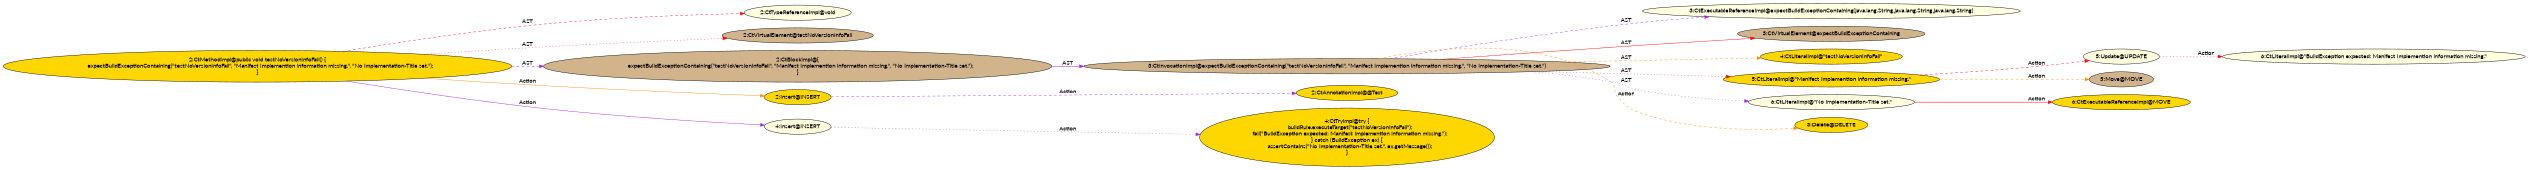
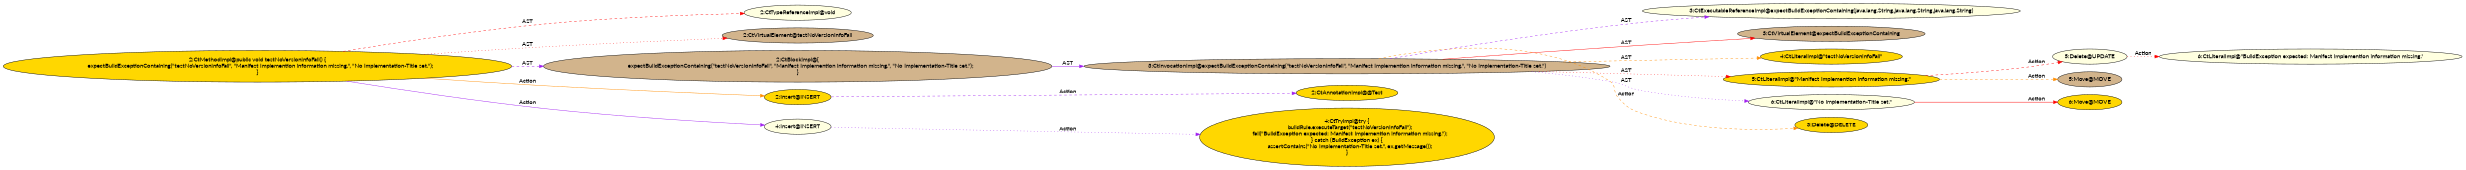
node "5:Update@UPDATE": label "5:Update@UPDATE" -> "5:Delete@UPDATE"
node "6:CtExecutableReferenceImpl@MOVE": label "6:CtExecutableReferenceImpl@MOVE" -> "6:Move@MOVE"
